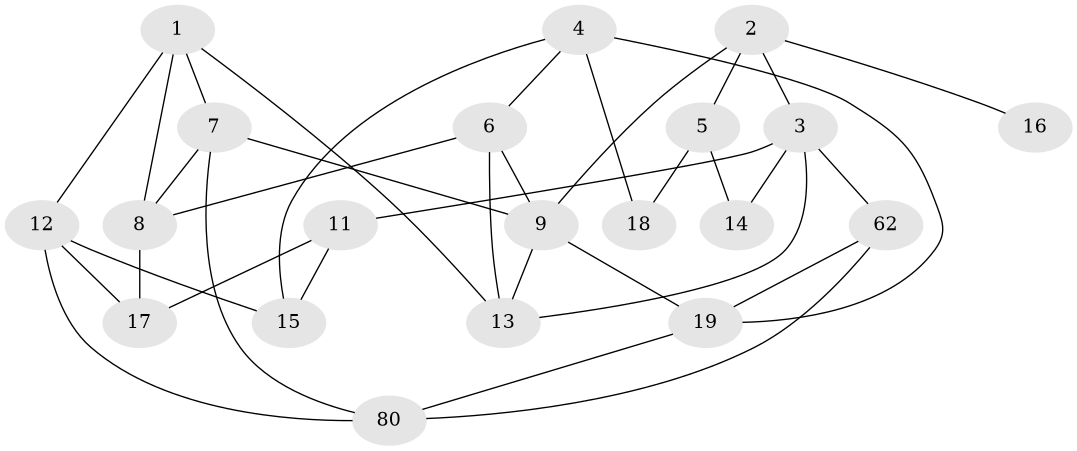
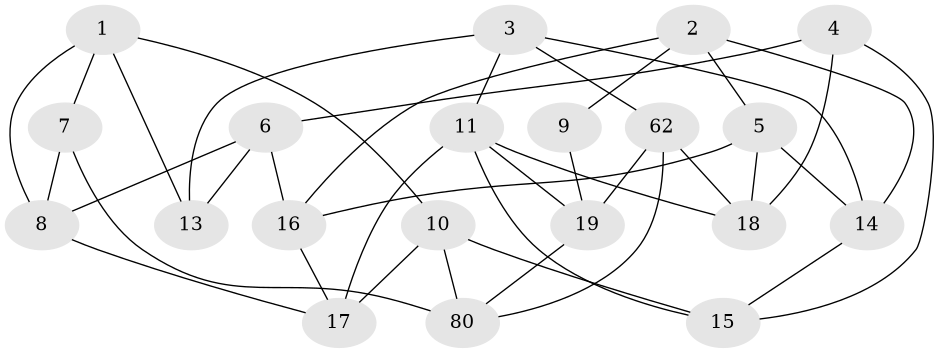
edge "2" -- "3": now "2" -- "14"
edge "4" -- "19": now "11" -- "19"
edge "7" -- "9": removed
edge "6" -- "9": now "6" -- "16"
edge "62" -- "18": added
edge "5" -- "16": added
edge "11" -- "18": added
node "12": label "12" -> "10"
edge "16" -- "17": added
edge "9" -- "13": removed
edge "14" -- "15": added
